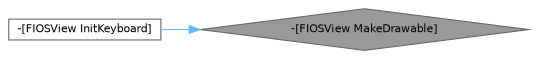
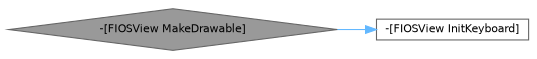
edge "-[FIOSView InitKeyboard]" -> "-[FIOSView MakeDrawable]": reversed
